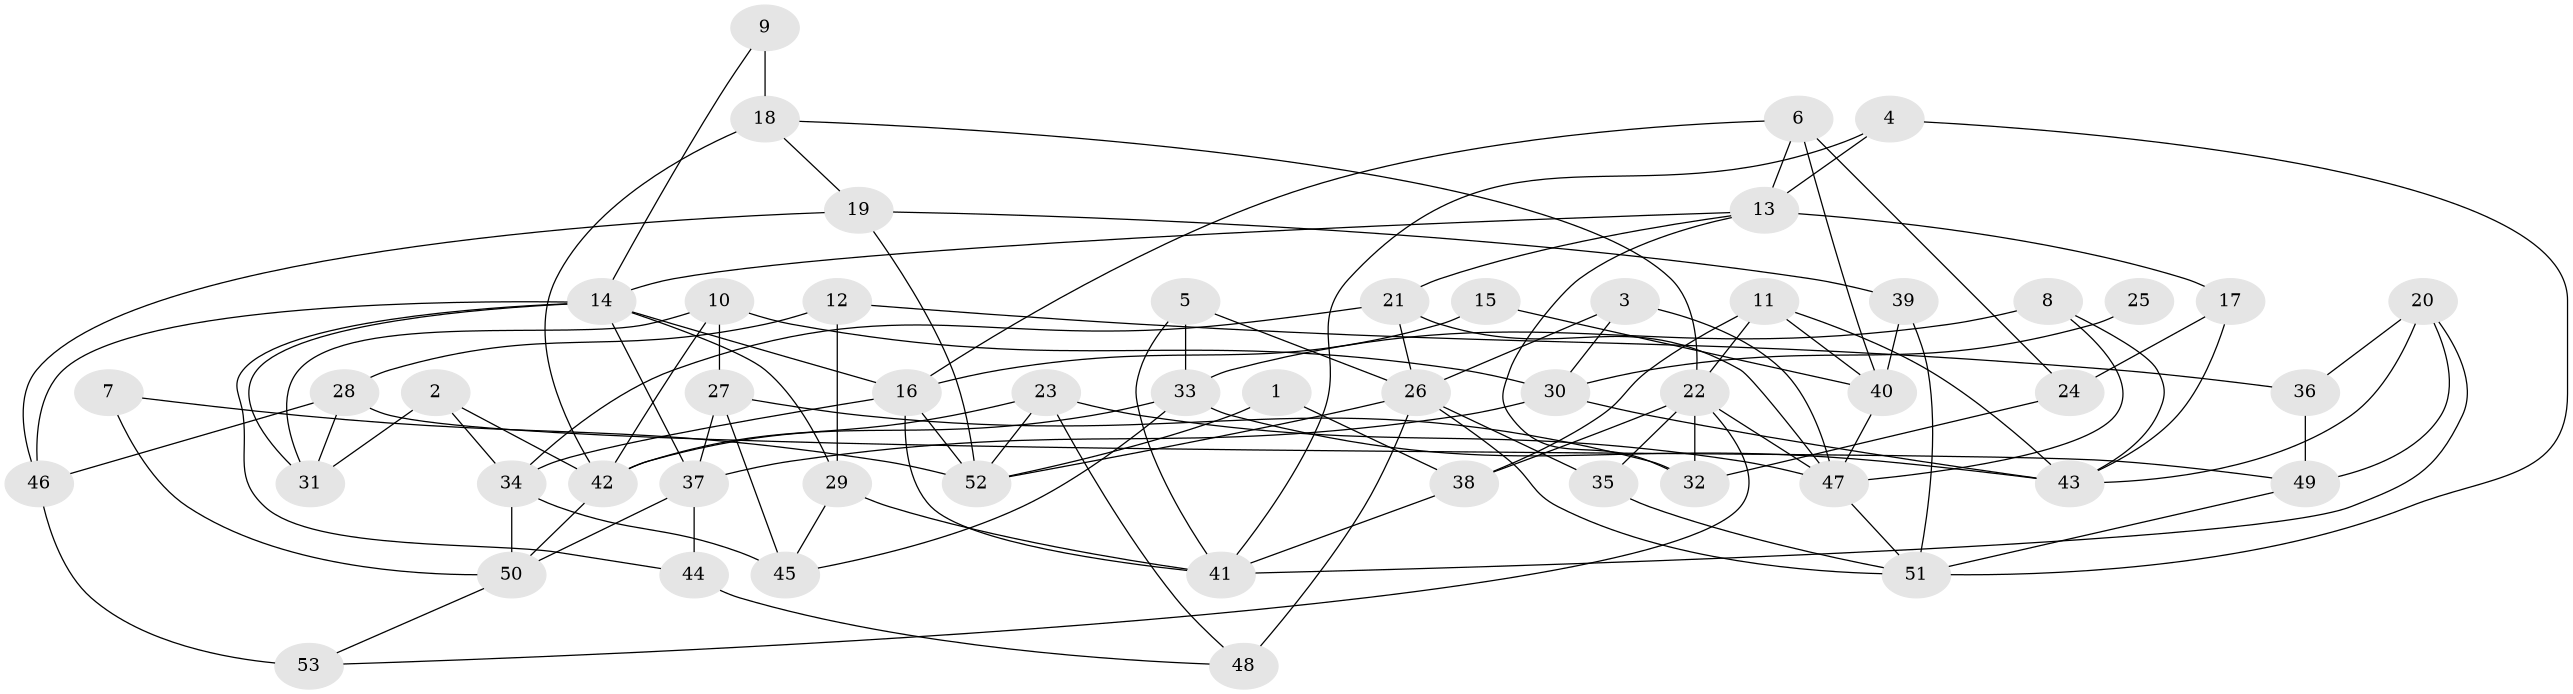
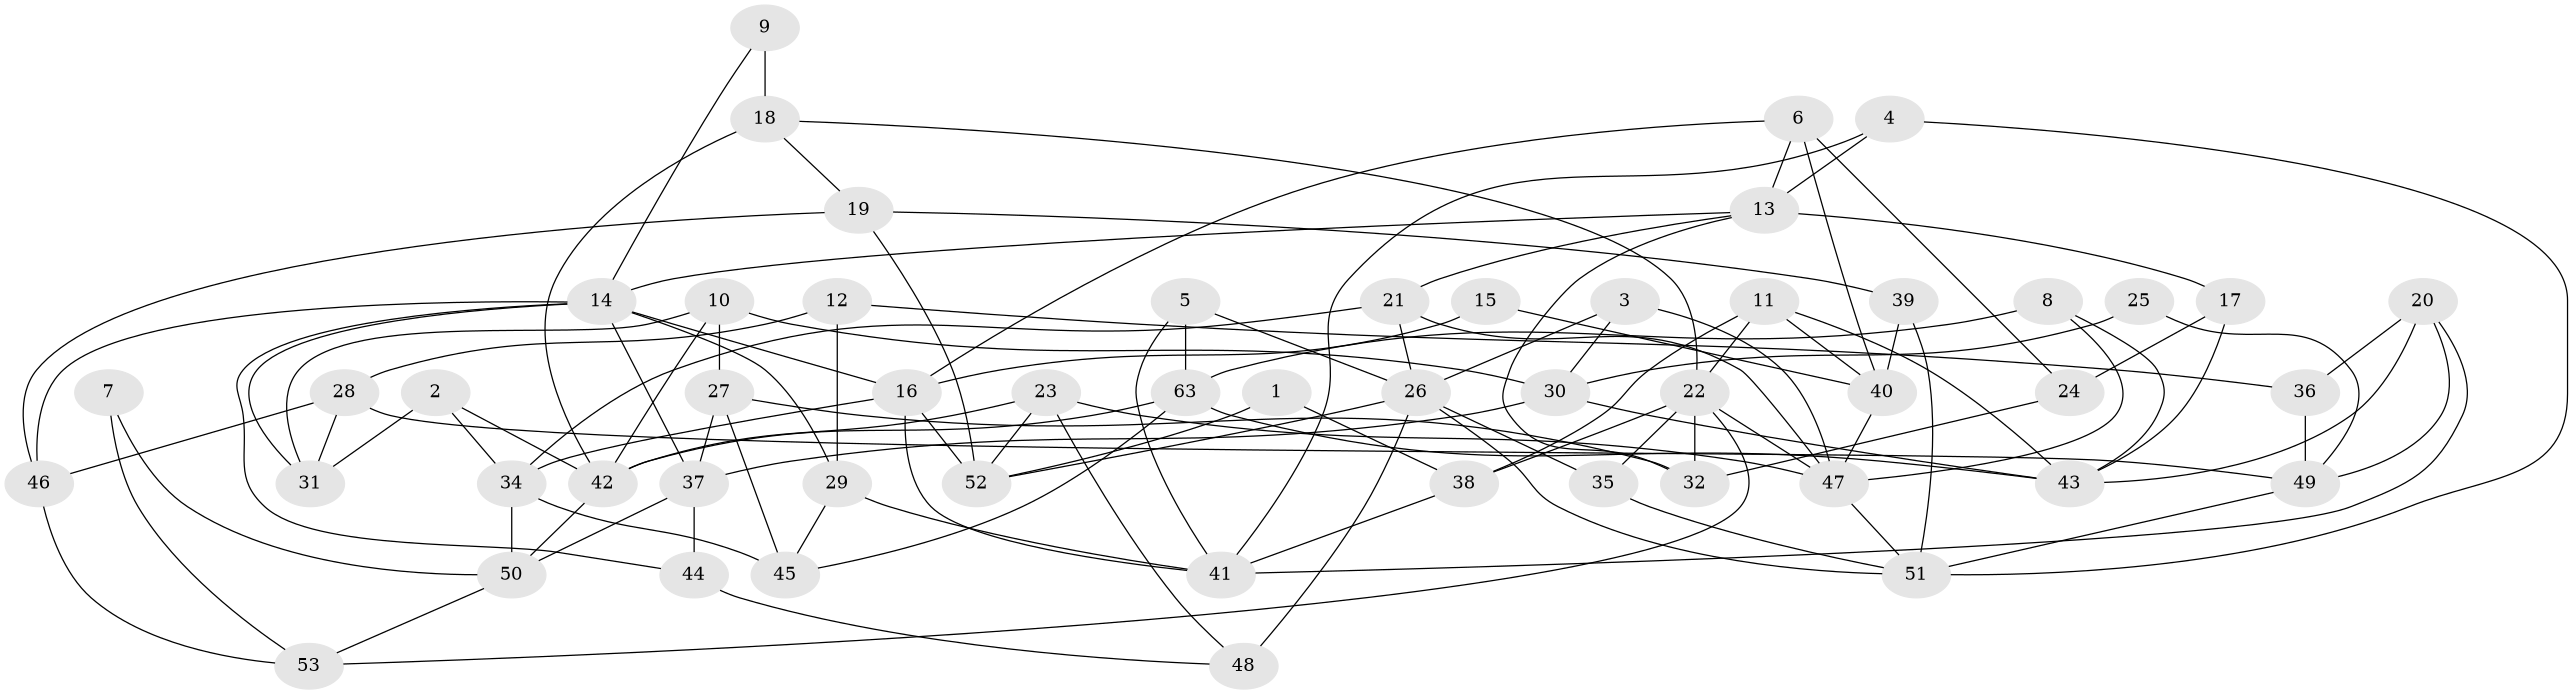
edge "25" -- "49": added
node "33": label "33" -> "63"
edge "7" -- "52": now "7" -- "53"
